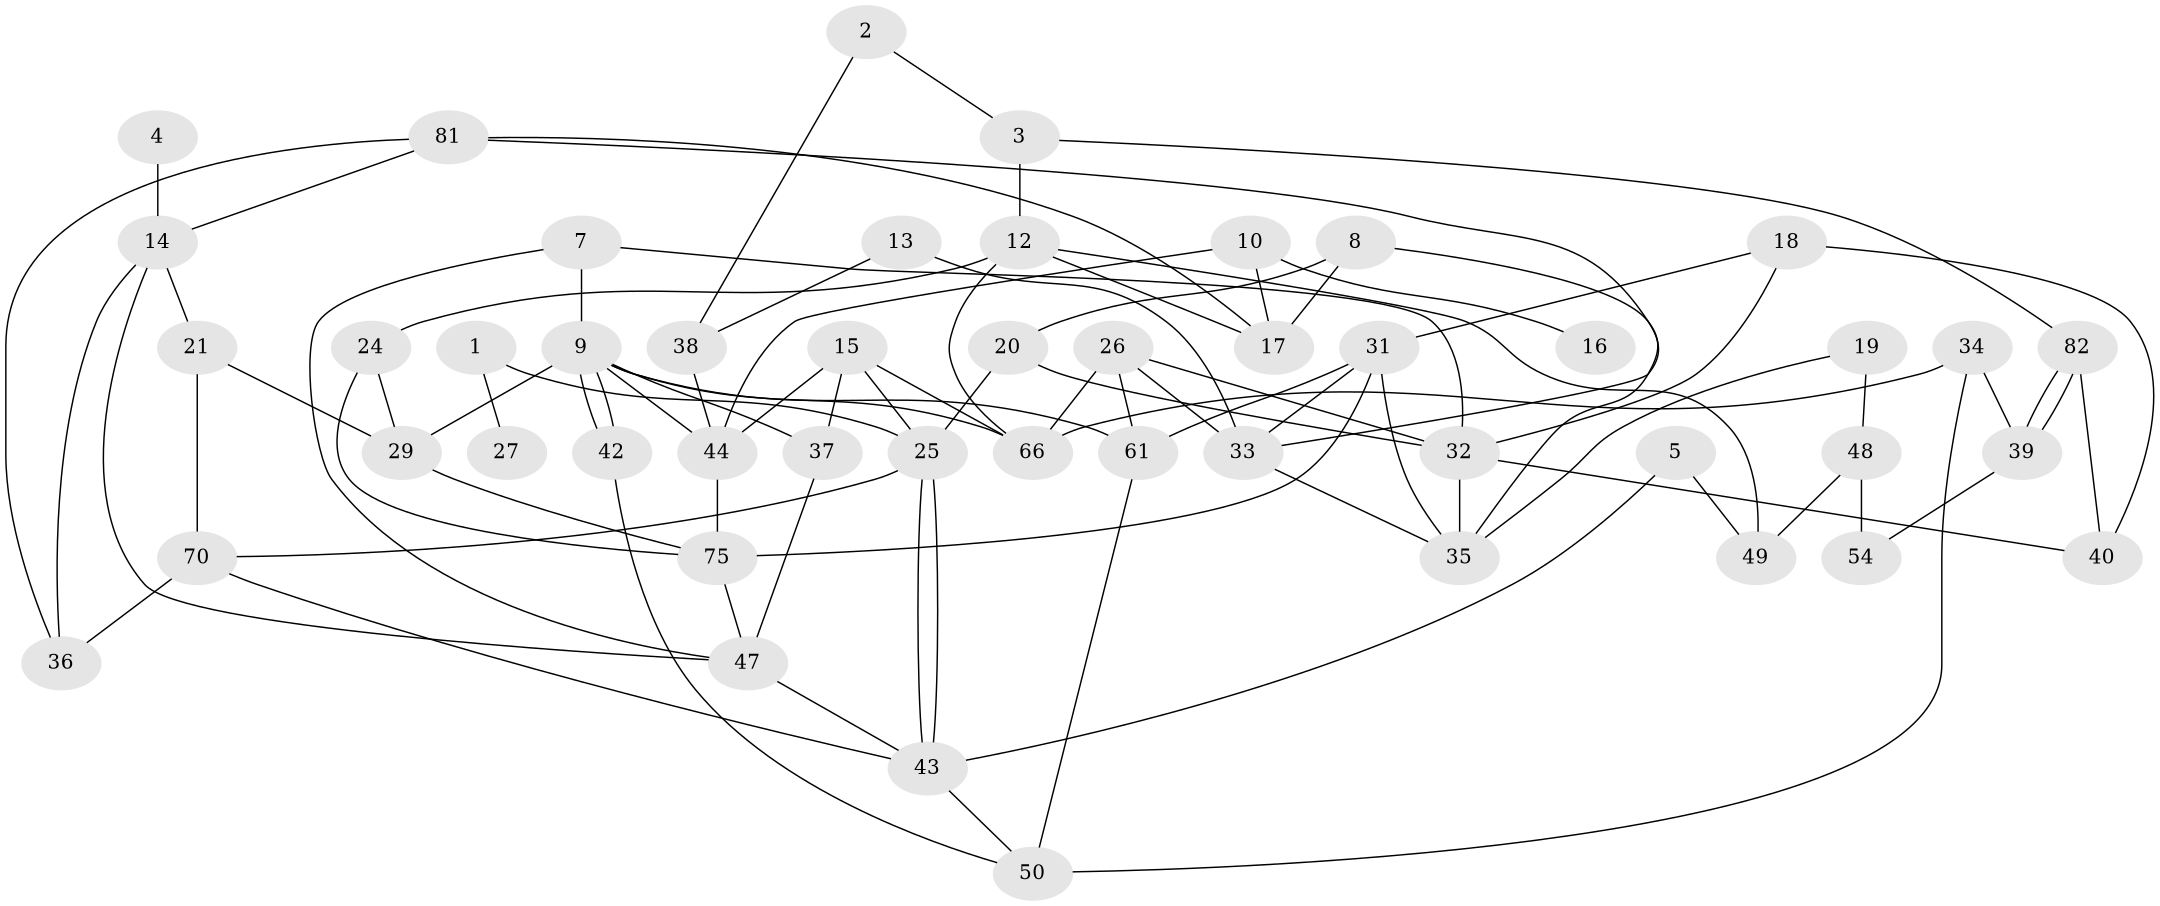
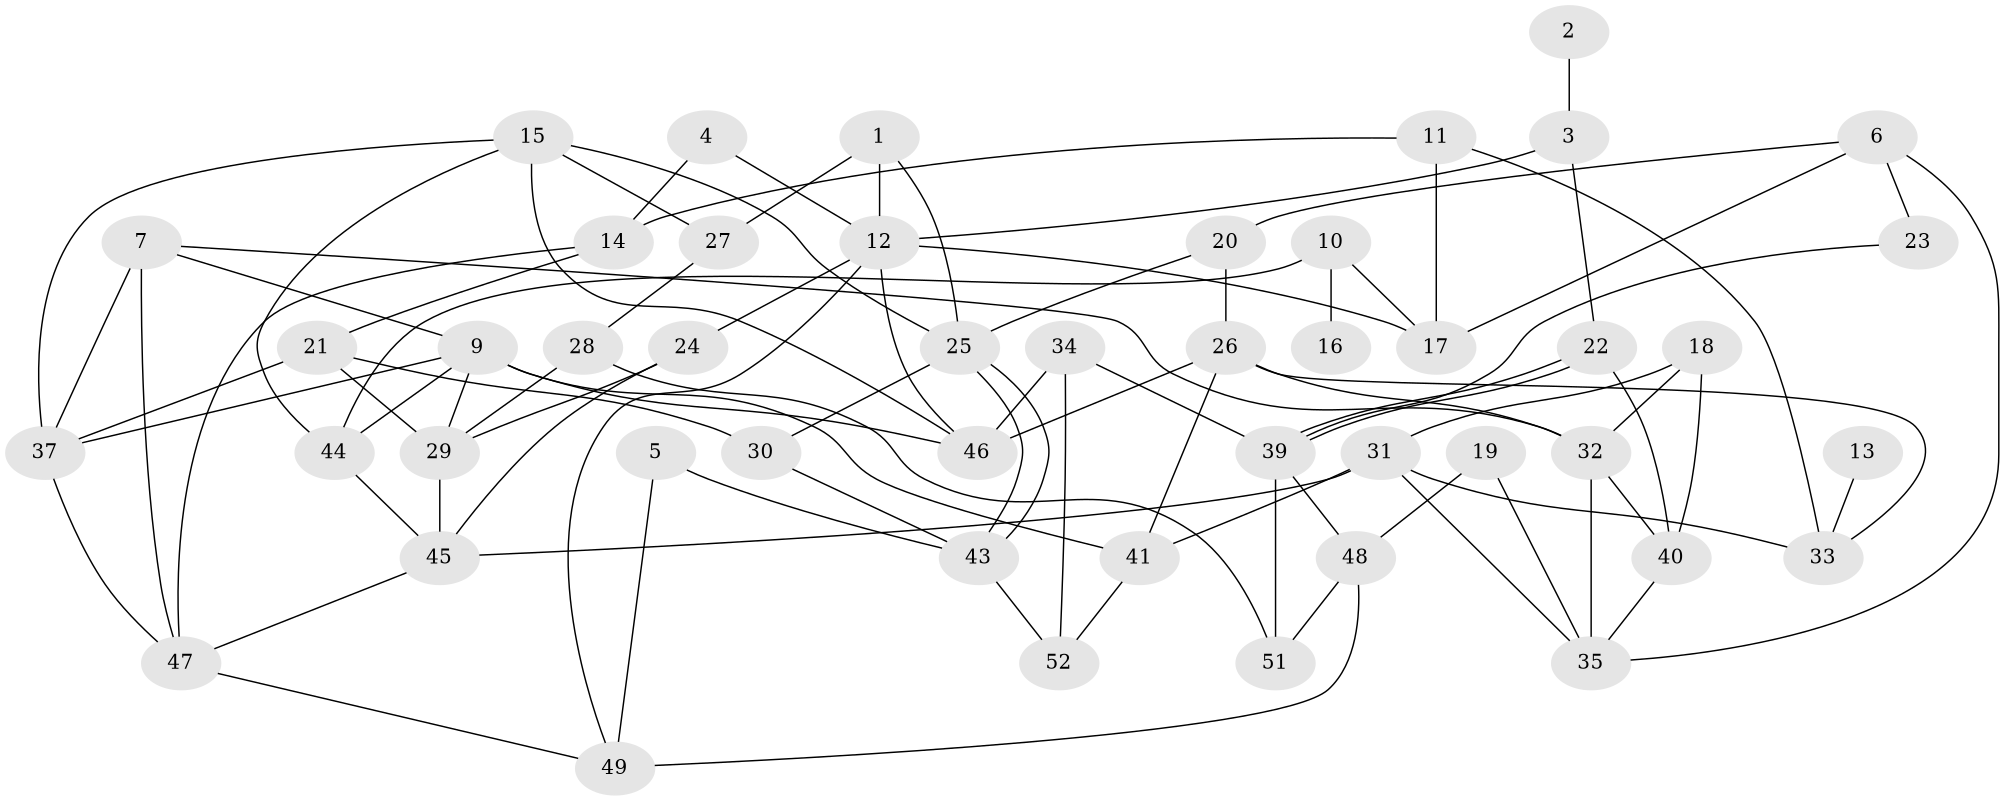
node "81": label "81" -> "11"
edge "15" -- "27": added
edge "1" -- "12": added
edge "4" -- "12": added
node "8": label "8" -> "6"
node "23": added
edge "7" -- "37": added
node "28": added
node "38": removed
node "82": label "82" -> "22"
edge "21" -- "37": added
edge "20" -- "32": now "20" -- "26"
node "42": removed
node "66": label "66" -> "46"
node "61": label "61" -> "41"
edge "39" -- "48": added
edge "33" -- "35": now "40" -- "35"
node "70": label "70" -> "30"
node "75": label "75" -> "45"
node "54": label "54" -> "51"
node "36": removed
edge "47" -- "43": now "47" -- "49"
node "50": label "50" -> "52"
